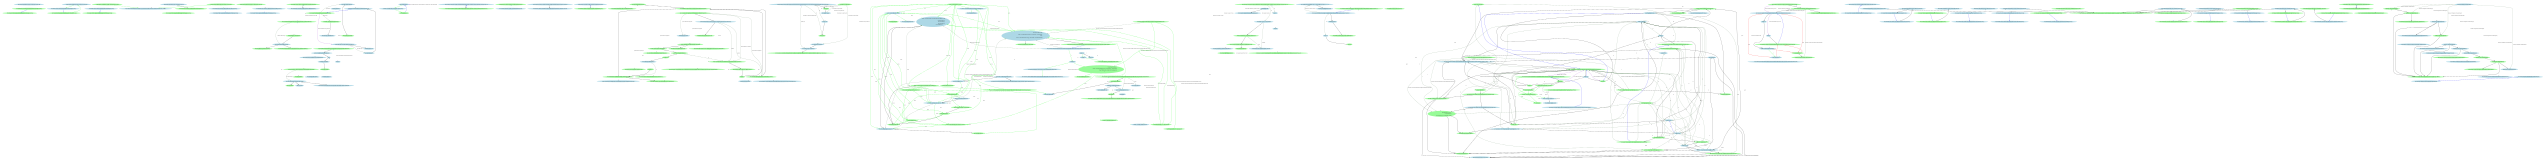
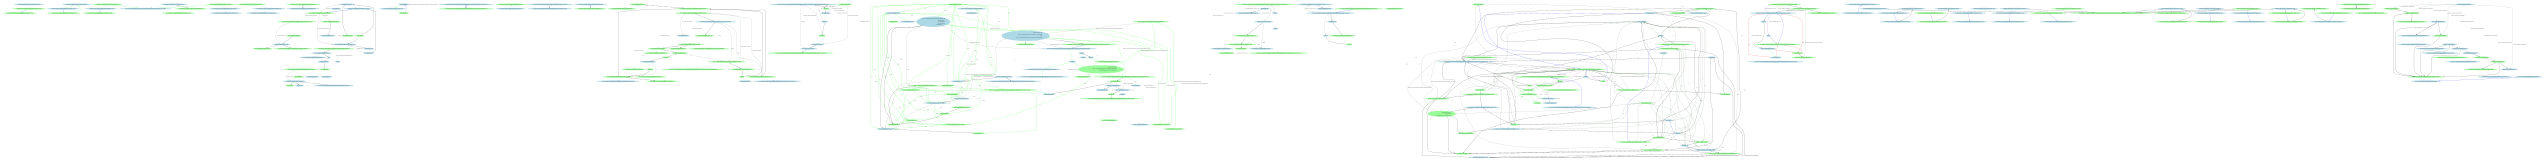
node "memInfo.Length > 0": added
